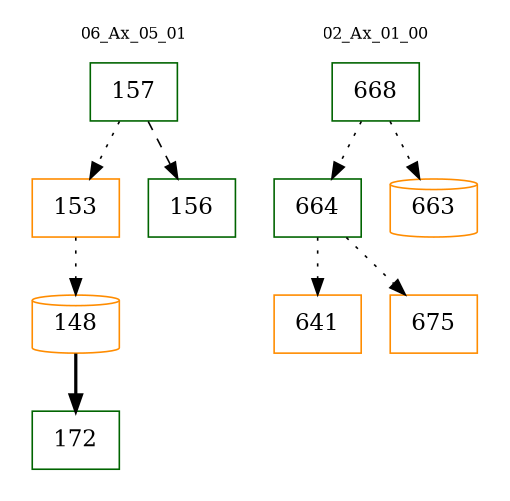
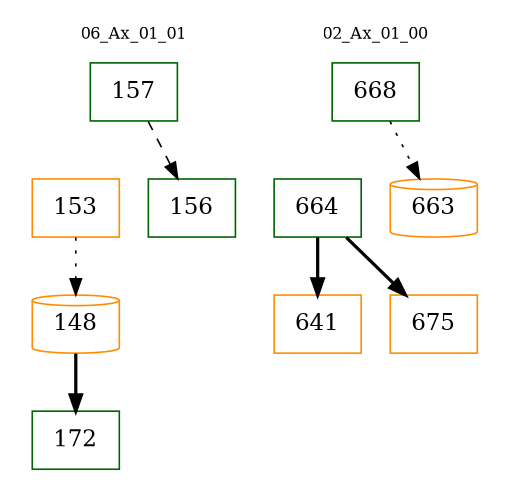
cluster "06_Ax_05_01": label "06_Ax_05_01" -> "06_Ax_01_01"
edge "157" -> "153": removed
edge "668" -> "664": removed
edge "664" -> "641": style dotted -> bold
edge "664" -> "675": style dotted -> bold
